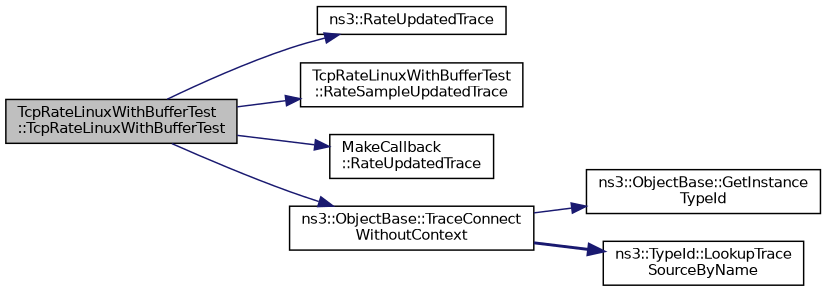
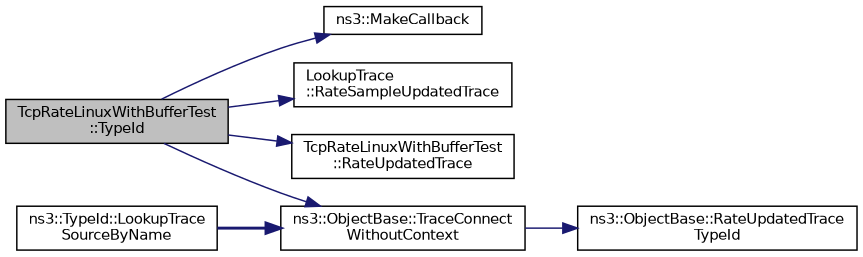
node "ns3::RateUpdatedTrace": label "ns3::RateUpdatedTrace" -> "ns3::MakeCallback"
node "TcpRateLinuxWithBufferTest ::RateSampleUpdatedTrace": label "TcpRateLinuxWithBufferTest ::RateSampleUpdatedTrace" -> "LookupTrace ::RateSampleUpdatedTrace"
node "TcpRateLinuxWithBufferTest ::TcpRateLinuxWithBufferTest": label "TcpRateLinuxWithBufferTest ::TcpRateLinuxWithBufferTest" -> "TcpRateLinuxWithBufferTest ::TypeId"
node "MakeCallback ::RateUpdatedTrace": label "MakeCallback ::RateUpdatedTrace" -> "TcpRateLinuxWithBufferTest ::RateUpdatedTrace"
node "ns3::ObjectBase::GetInstance TypeId": label "ns3::ObjectBase::GetInstance TypeId" -> "ns3::ObjectBase::RateUpdatedTrace TypeId"
edge "ns3::ObjectBase::TraceConnect WithoutContext" -> "ns3::TypeId::LookupTrace SourceByName": reversed
